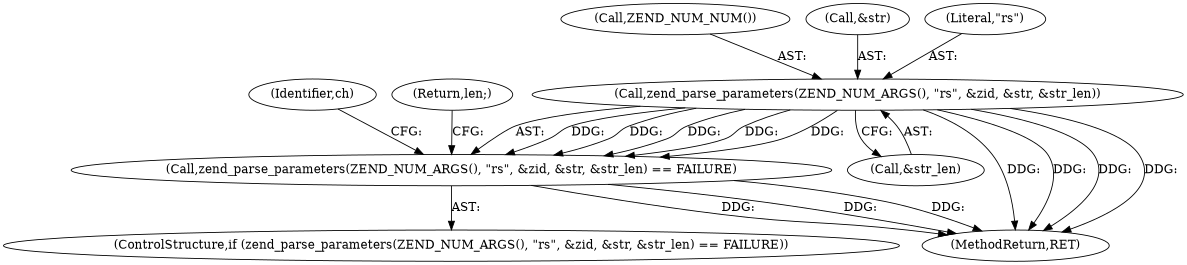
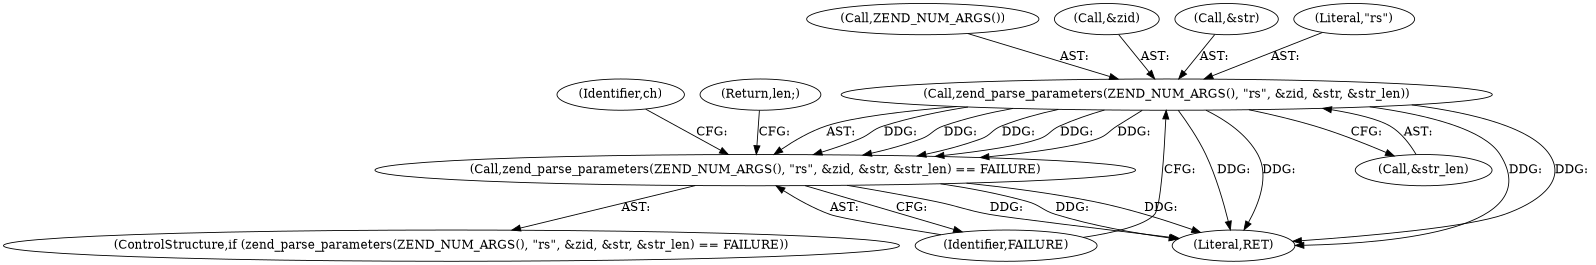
node "(Call,ZEND_NUM_NUM())": label "(Call,ZEND_NUM_NUM())" -> "(Call,ZEND_NUM_ARGS())"
node "(Call,&zid)": added
node "(Identifier,FAILURE)": added
node "(MethodReturn,RET)": label "(MethodReturn,RET)" -> "(Literal,RET)"
